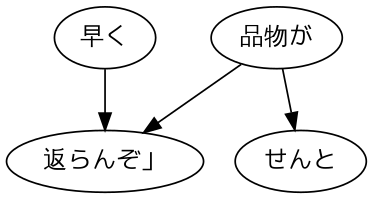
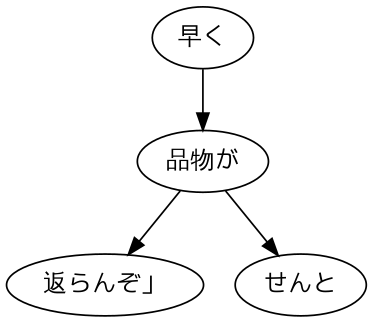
edge "早く" -> "返らんぞ」": now "早く" -> "品物が"
